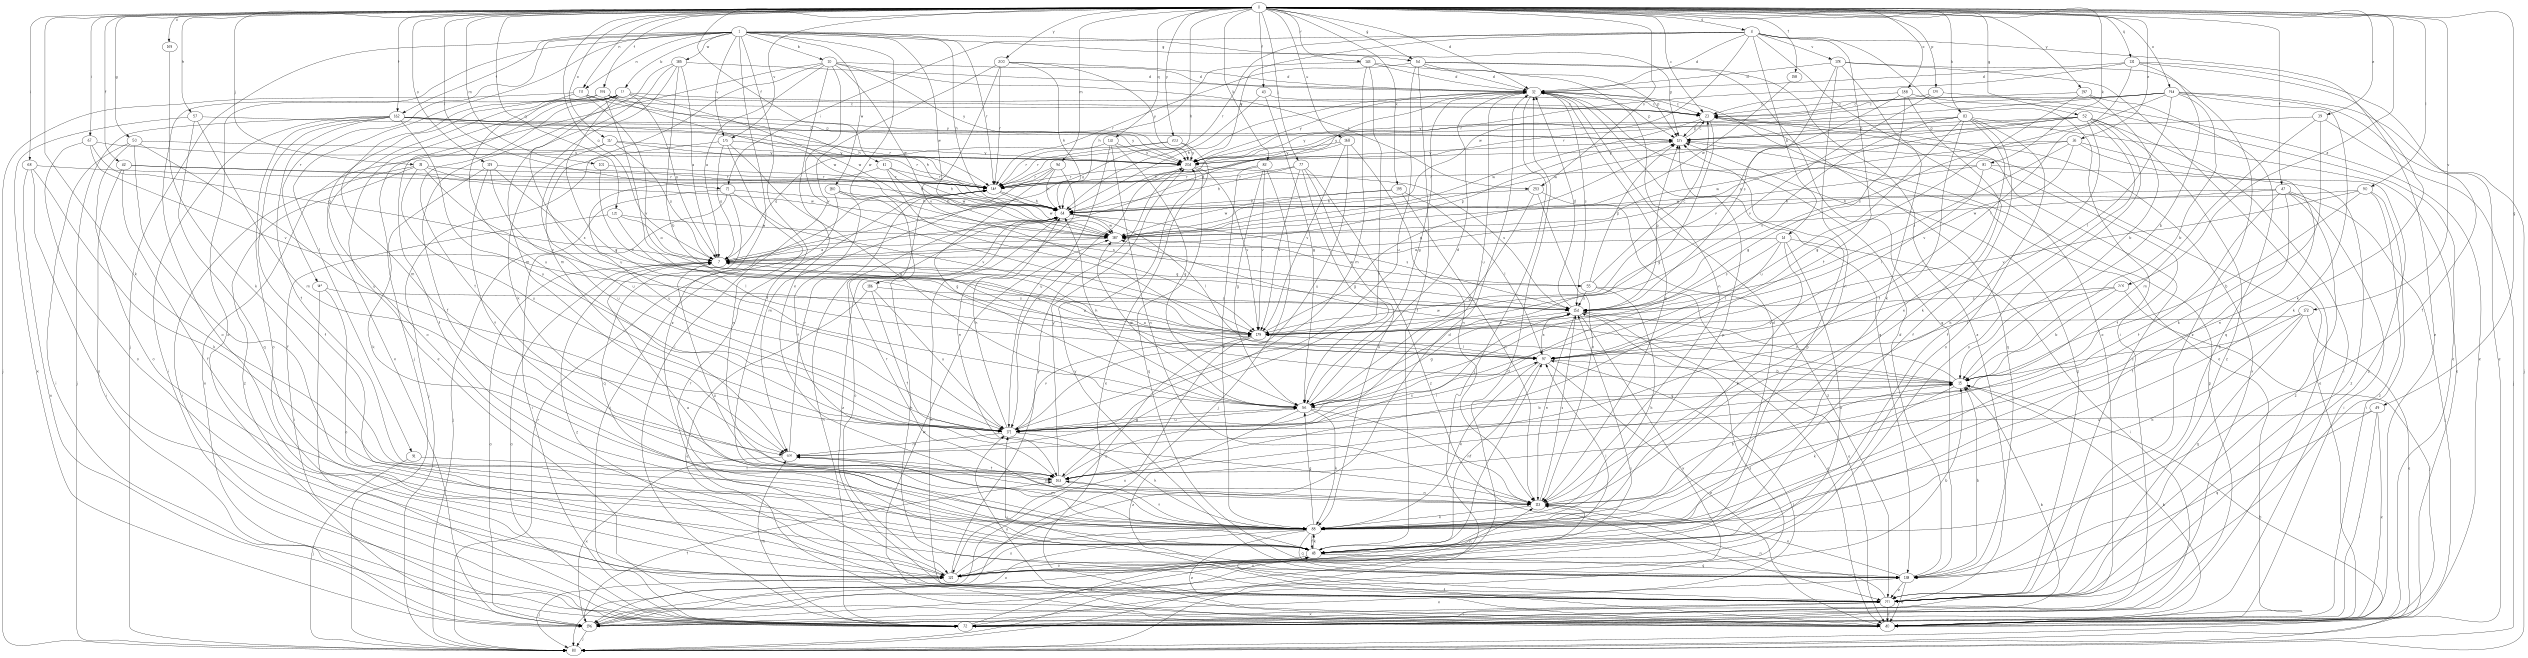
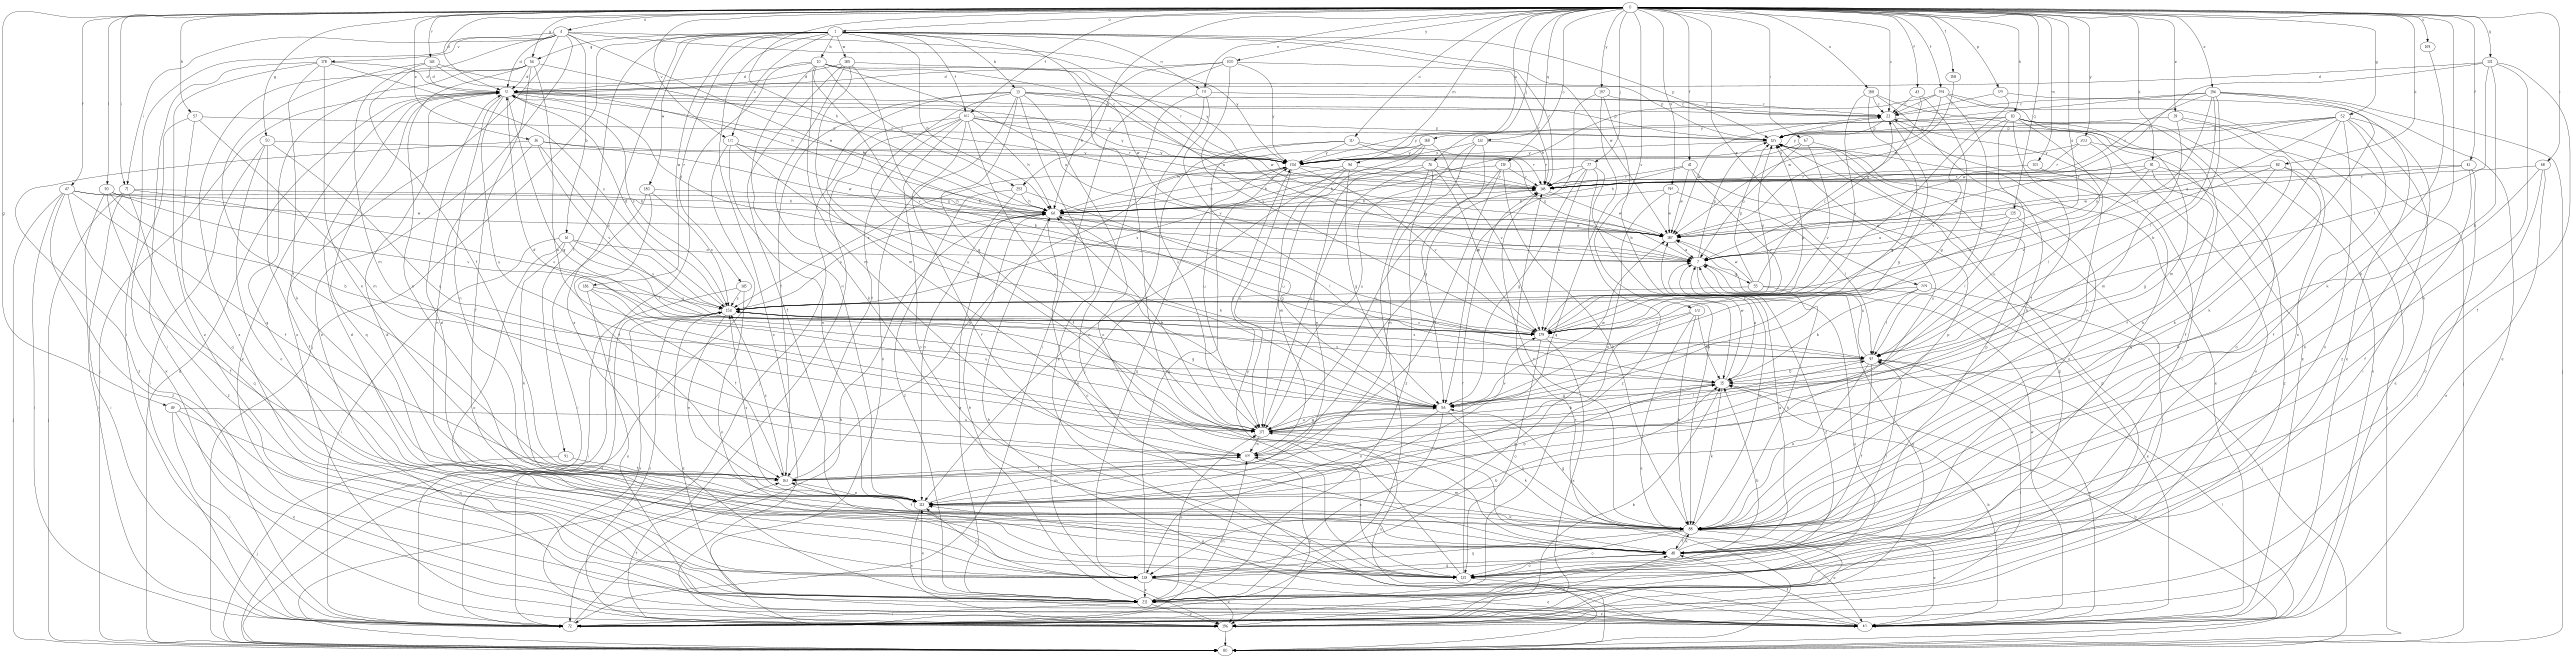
edge "0" -> "1": added, label "a"
edge "111" -> "204": removed, label "y"
